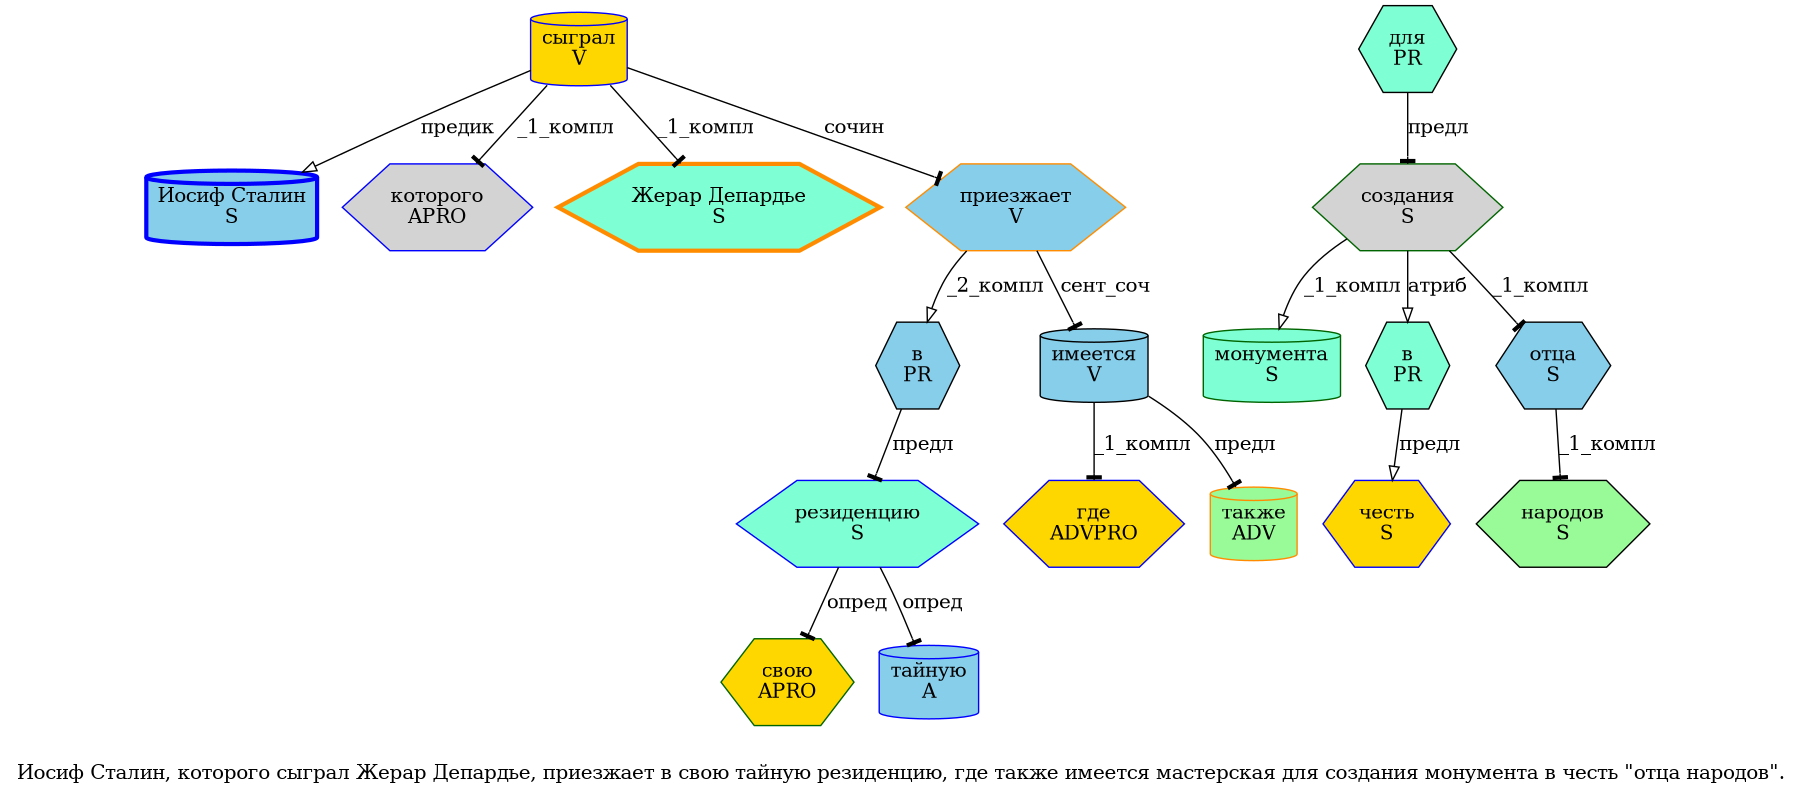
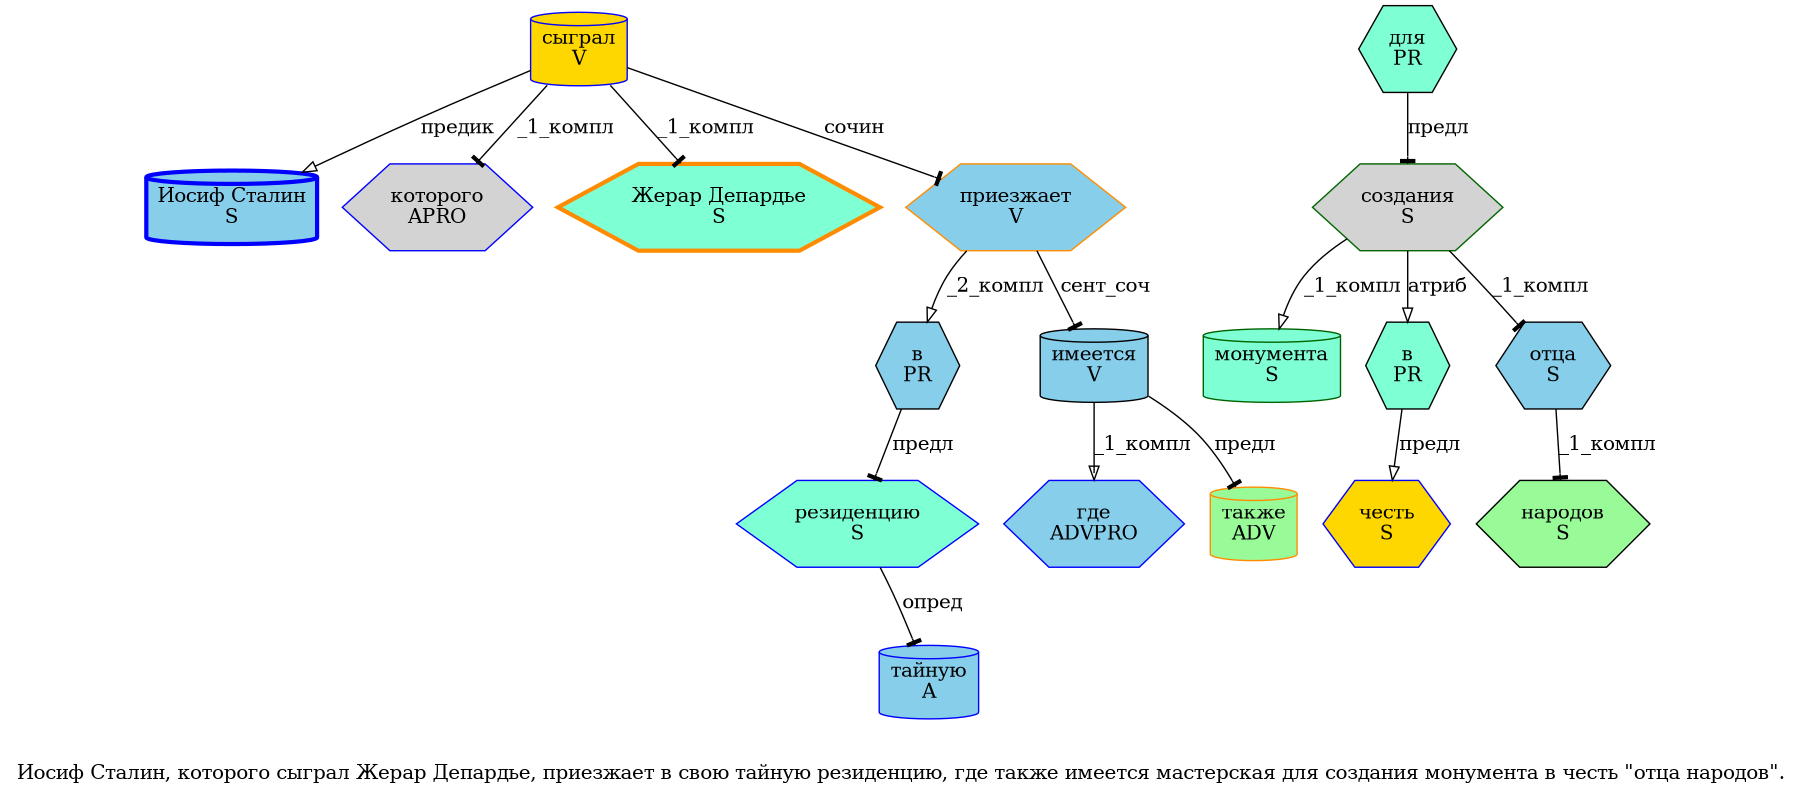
edge "имеется V" -> "где ADVPRO": arrowhead tee -> onormal
node "где ADVPRO": fillcolor gold -> skyblue
node "свою APRO": removed
